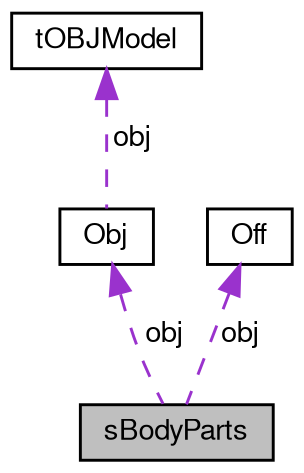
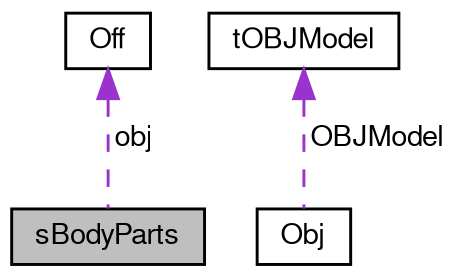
edge "Obj" -> "tOBJModel": label " obj" -> " OBJModel"
edge "sBodyParts" -> "Obj": removed, label "obj"
